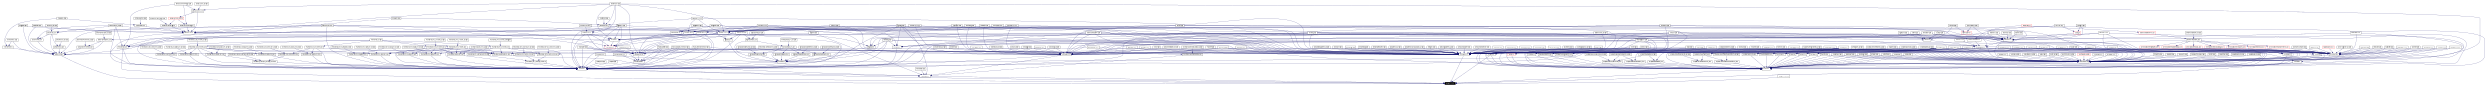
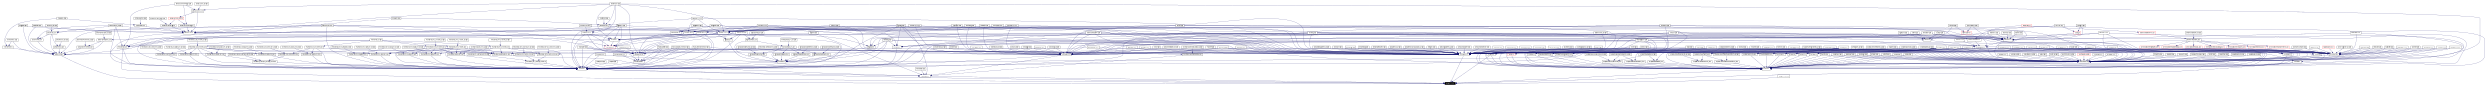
node "OvUmlPar_FP1_PSheet_ia.mngpar": label "OvUmlPar_FP1_PSheet_ia.mngpar" -> "OvUmlPar_FP1_PSheet_ia.cpp"
